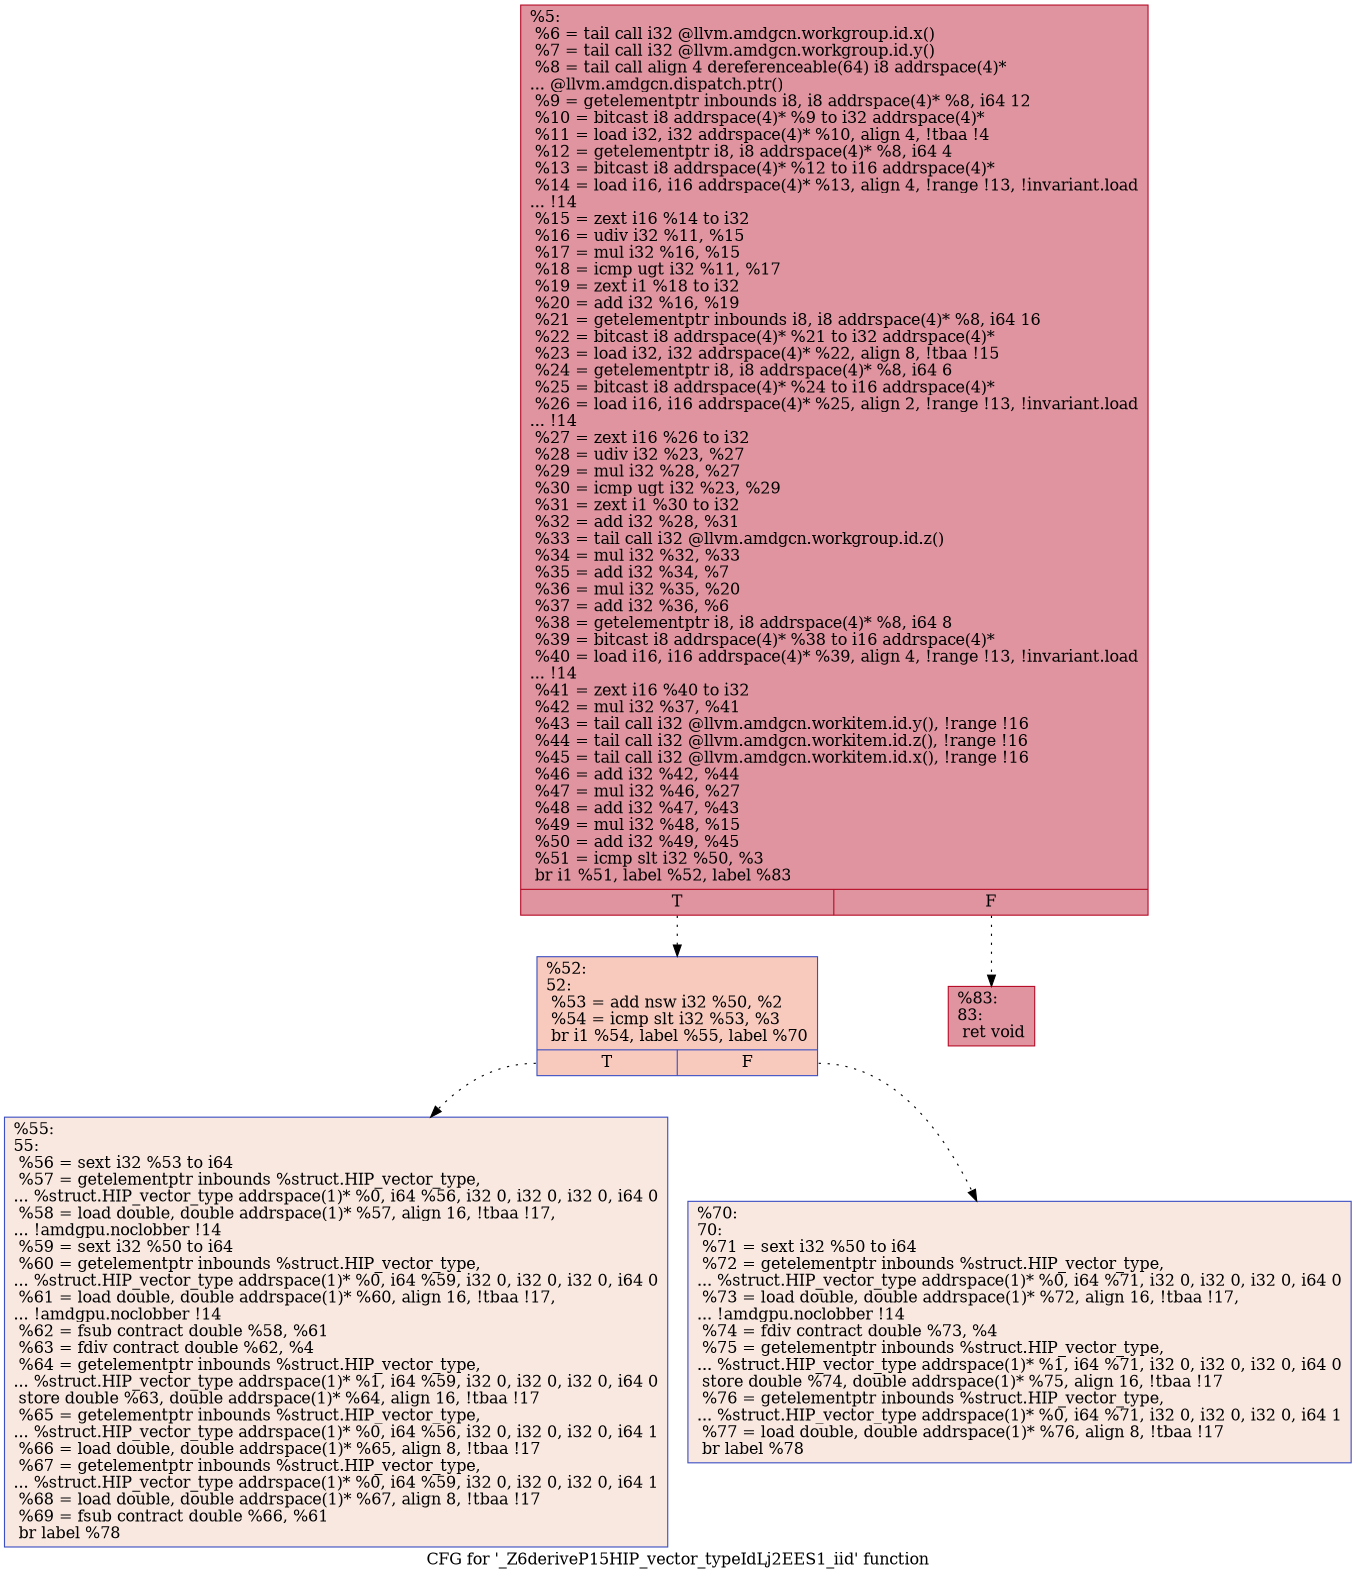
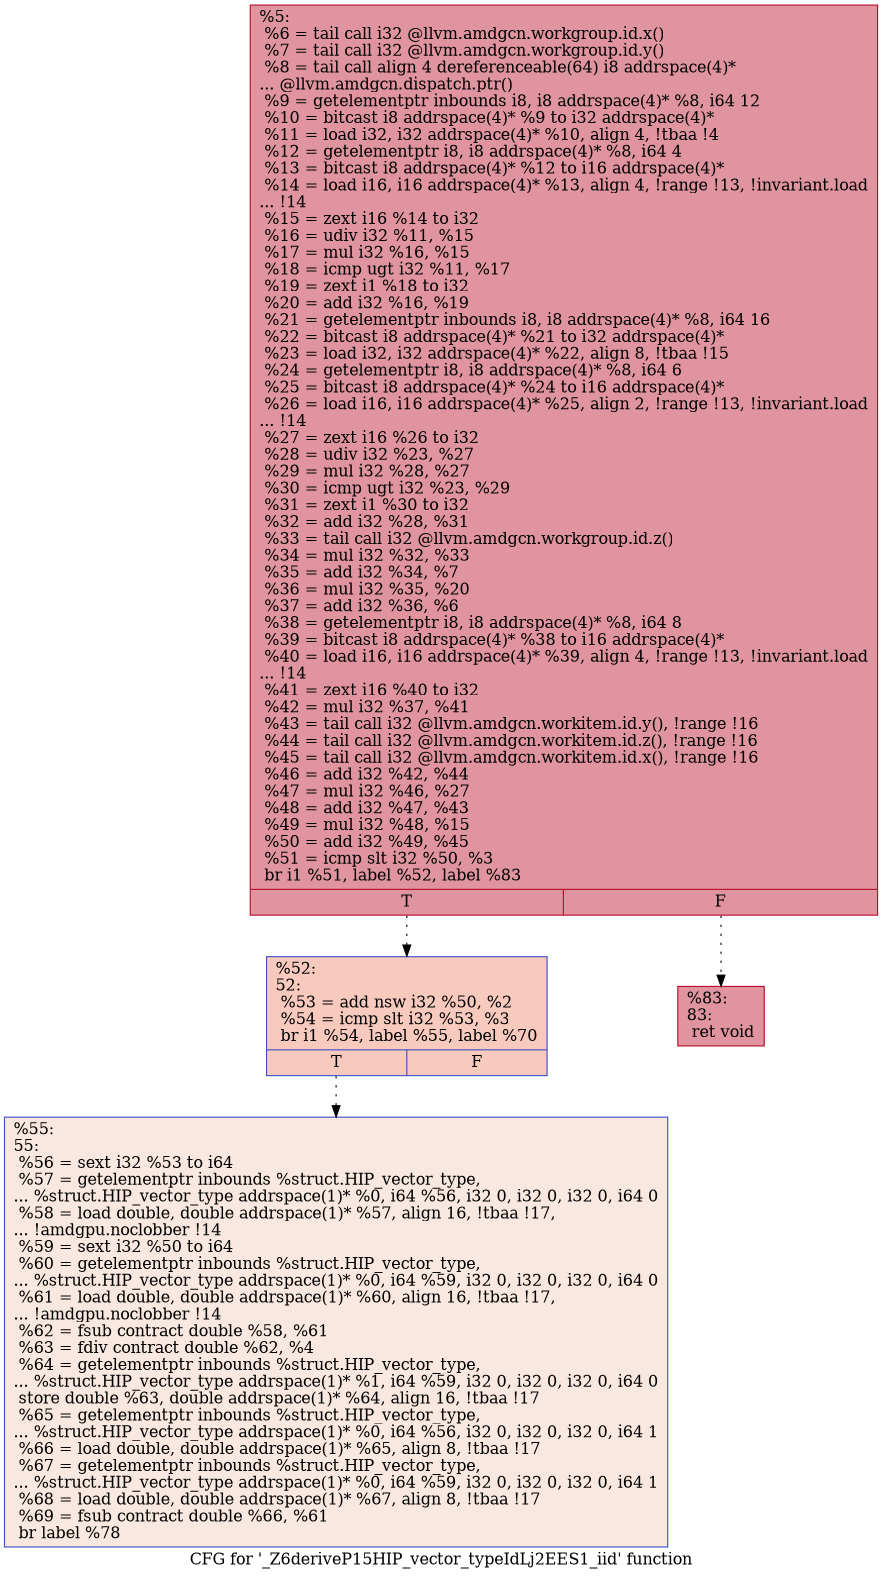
node "%70:": removed
